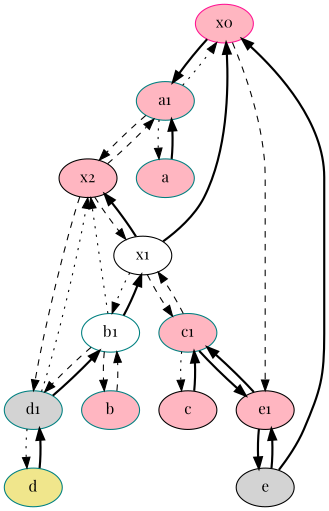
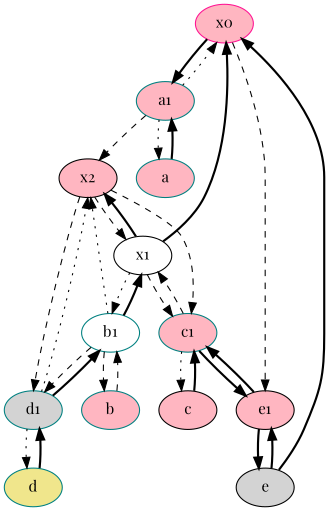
edge "x2" -> "a1": now "x2" -> "c1"
